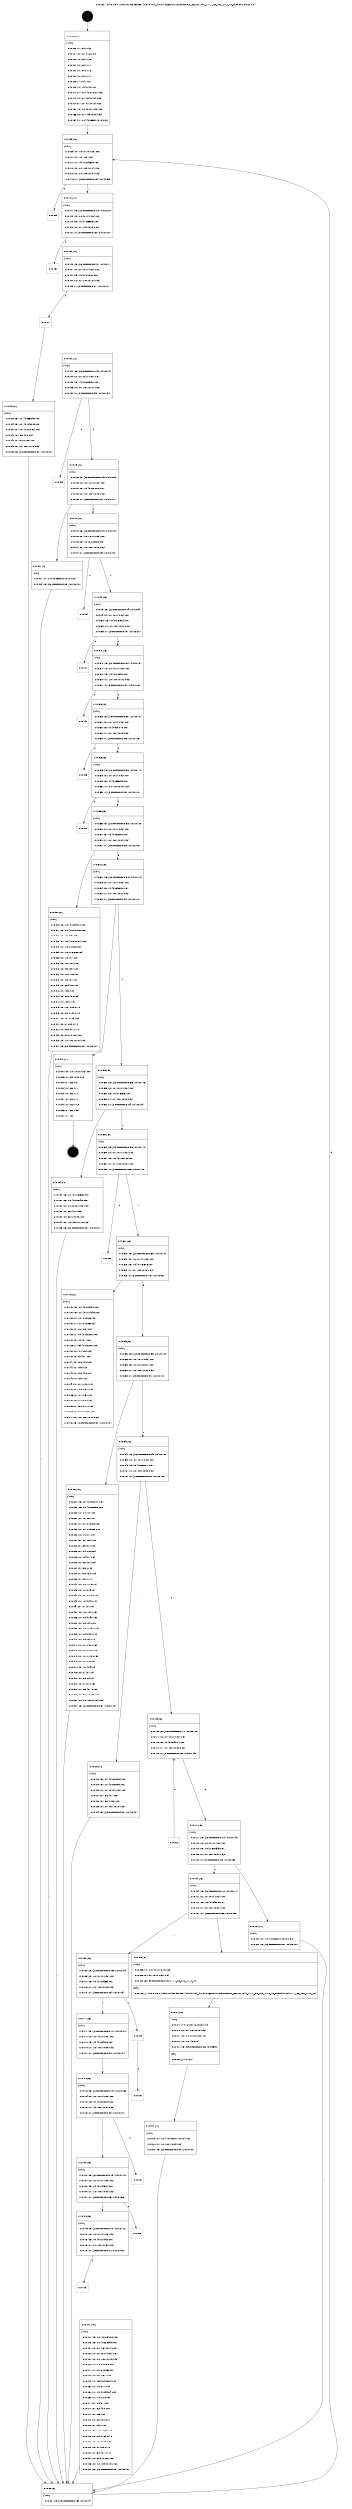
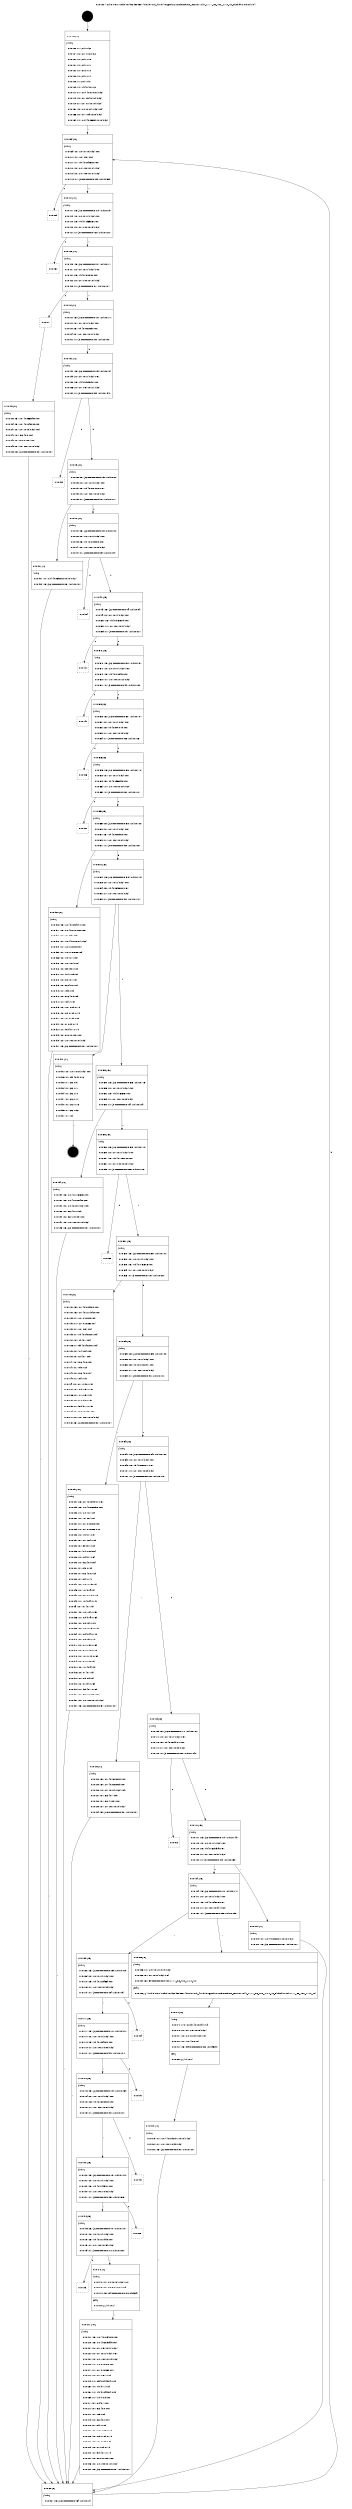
edge "0x401476 [22]" -> "0x40148c [22]": added, label "11"
node "0x4014a2 [22]": added
edge "0x401c23" -> "0x40160d [25]": reversed
edge "0x4018cf" -> "0x401bb7": now "0x401671 [25]" -> "0x401bb7"
node "0x40181a [13]": added
